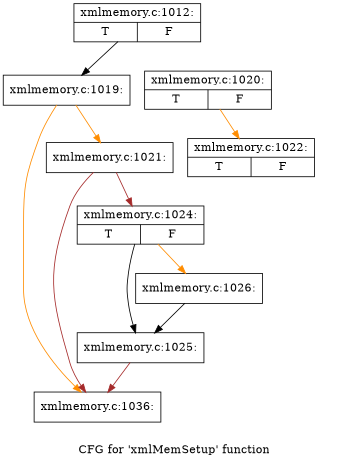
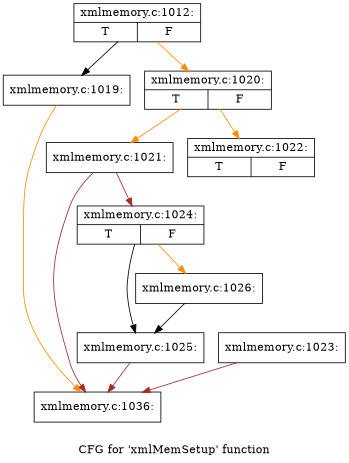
edge "xmlmemory.c:1012:" -> "xmlmemory.c:1020:": added
edge "xmlmemory.c:1019:" -> "xmlmemory.c:1021:": now "xmlmemory.c:1020:" -> "xmlmemory.c:1021:"
node "xmlmemory.c:1023:": added
